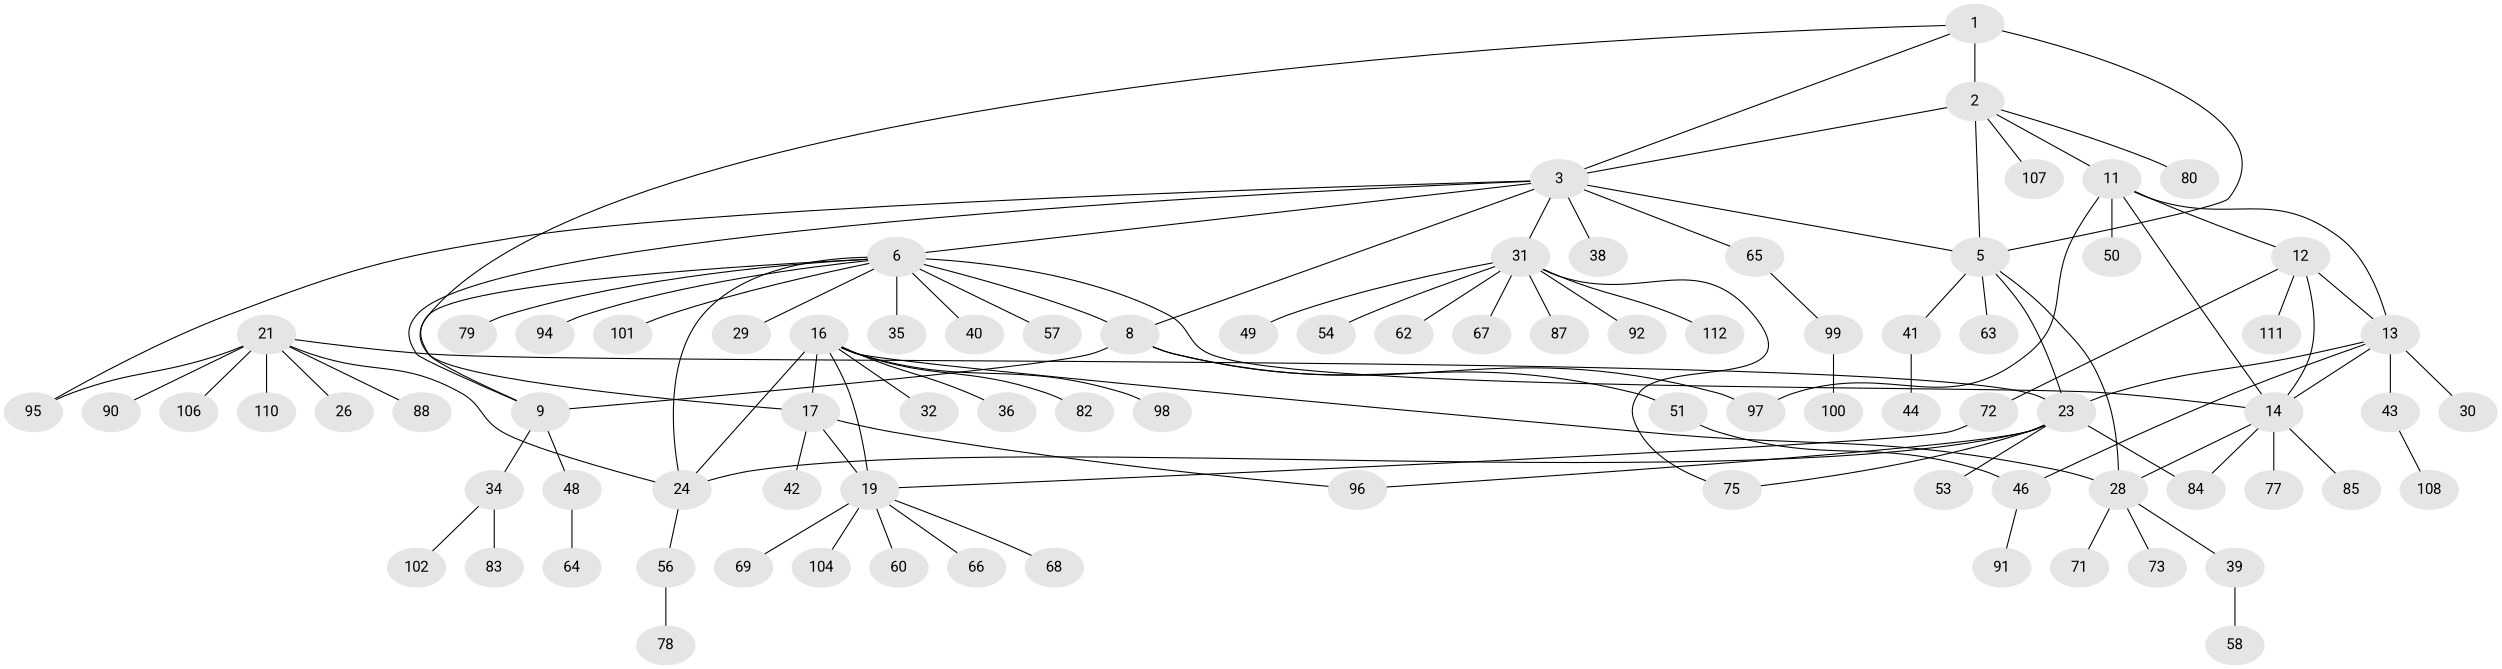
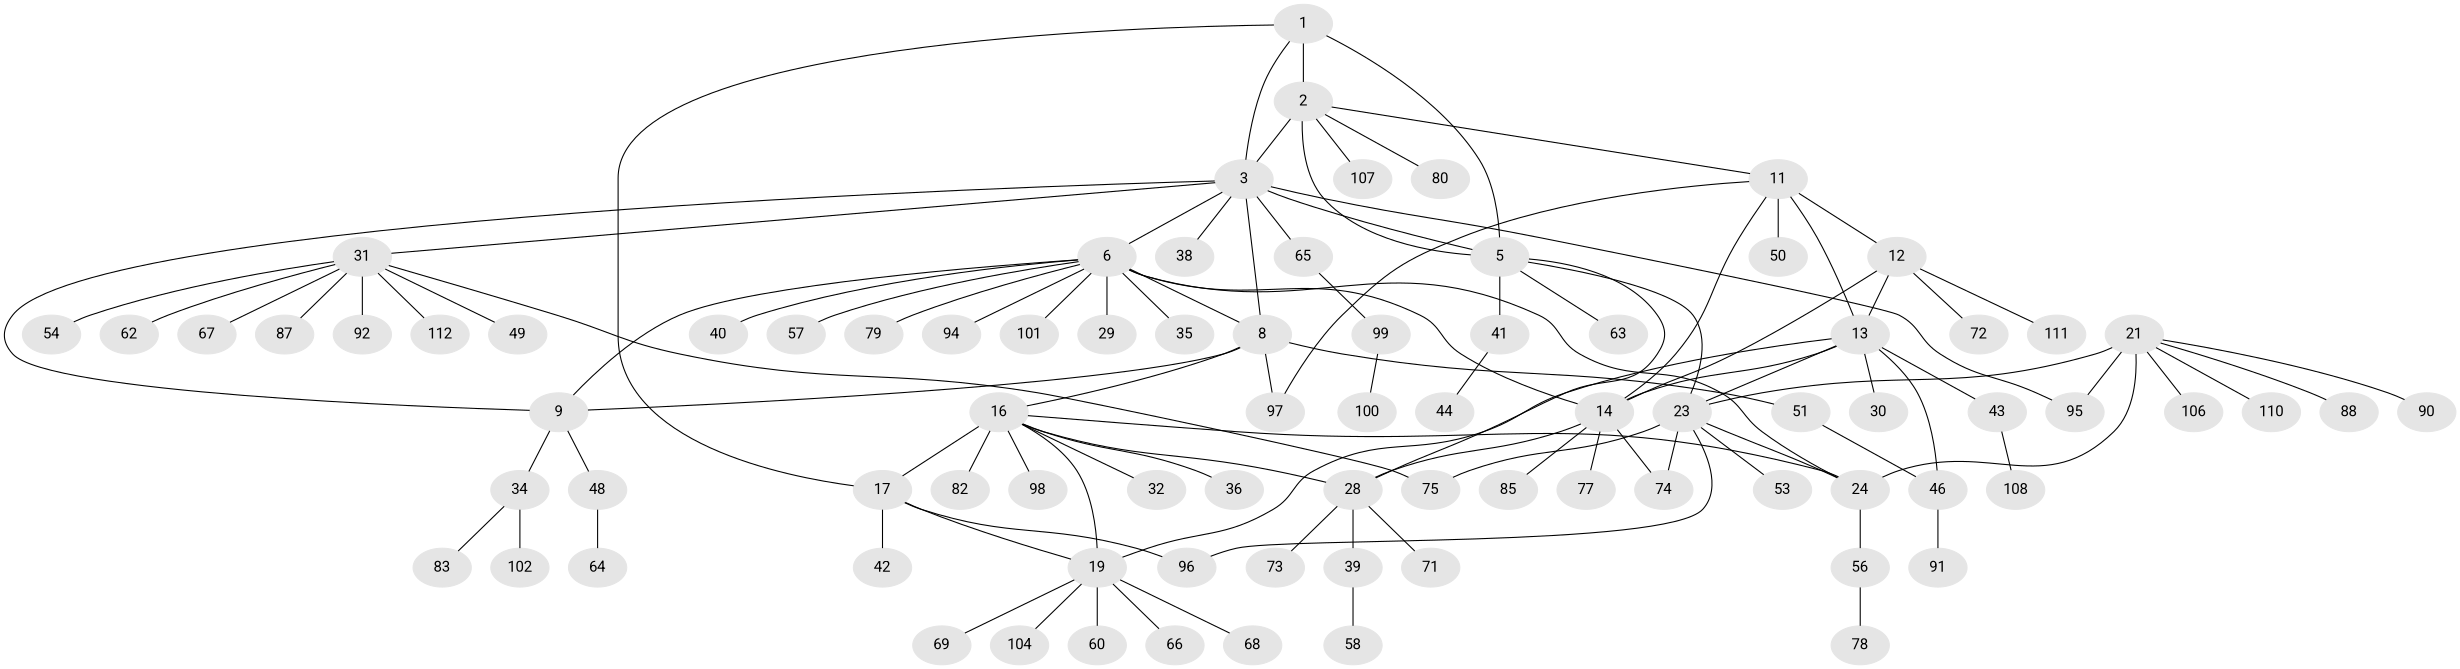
edge "8" -- "16": added
node "26": removed
edge "72" -- "19": now "13" -- "19"
node "84": label "84" -> "74"
